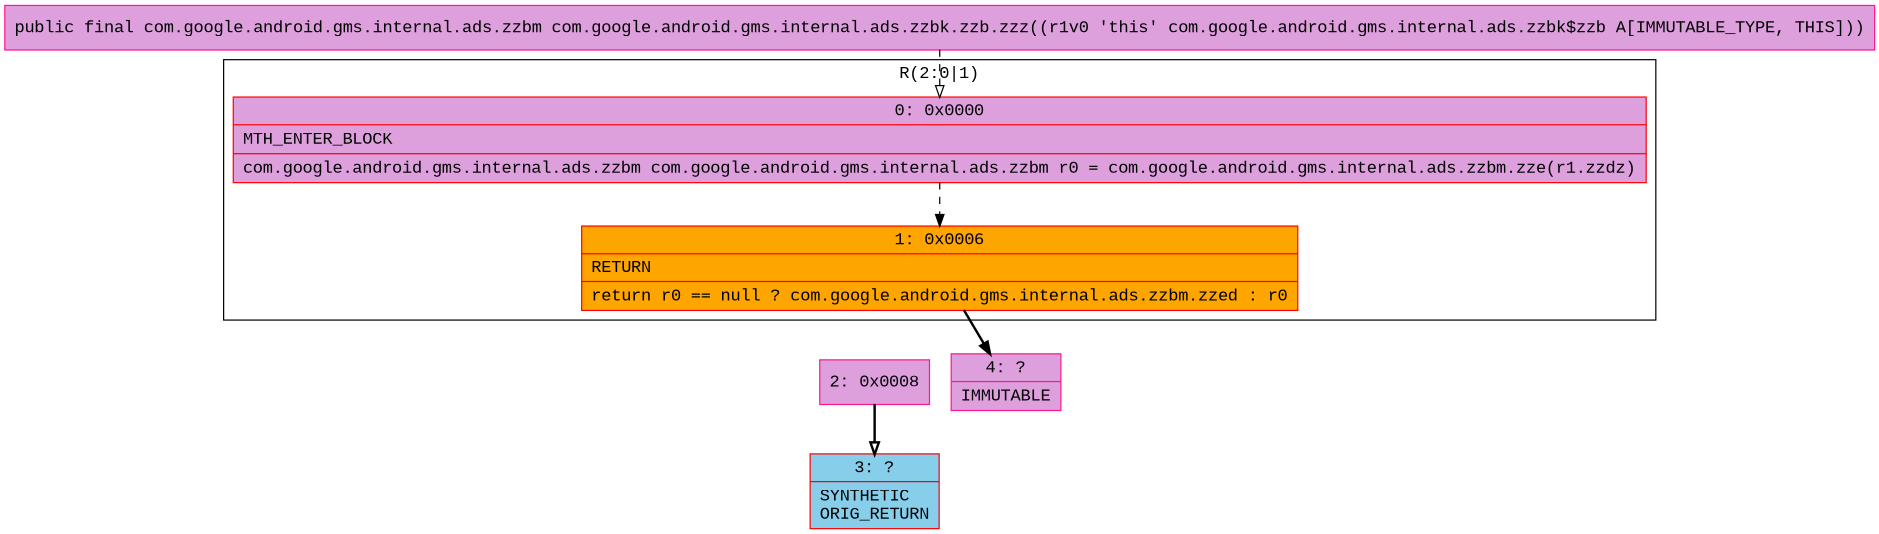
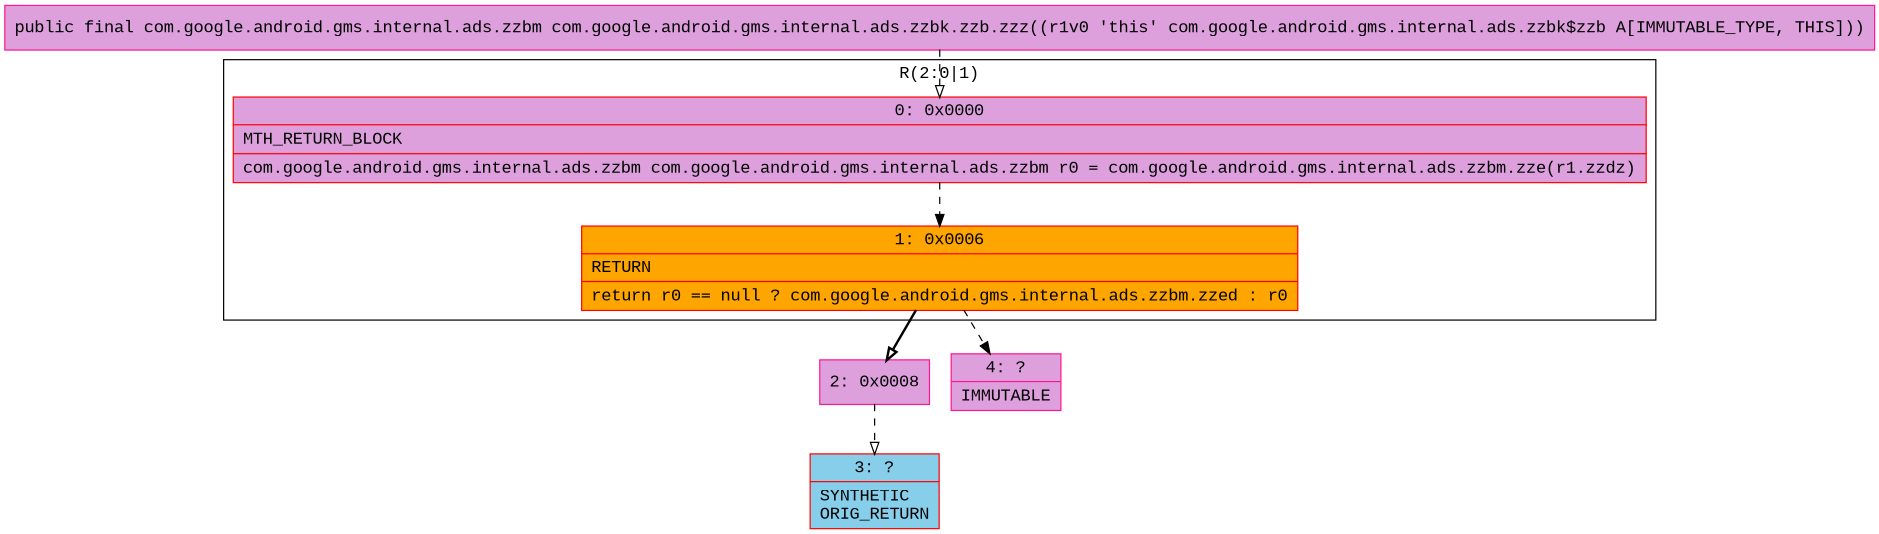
node "0: 0x0000": text "MTH_ENTER_BLOCK" -> "MTH_RETURN_BLOCK"
edge "1: 0x0006" -> "4: ?": style bold -> dashed
edge "1: 0x0006" -> "2: 0x0008": added
edge "2: 0x0008" -> "3: ?": style bold -> dashed
